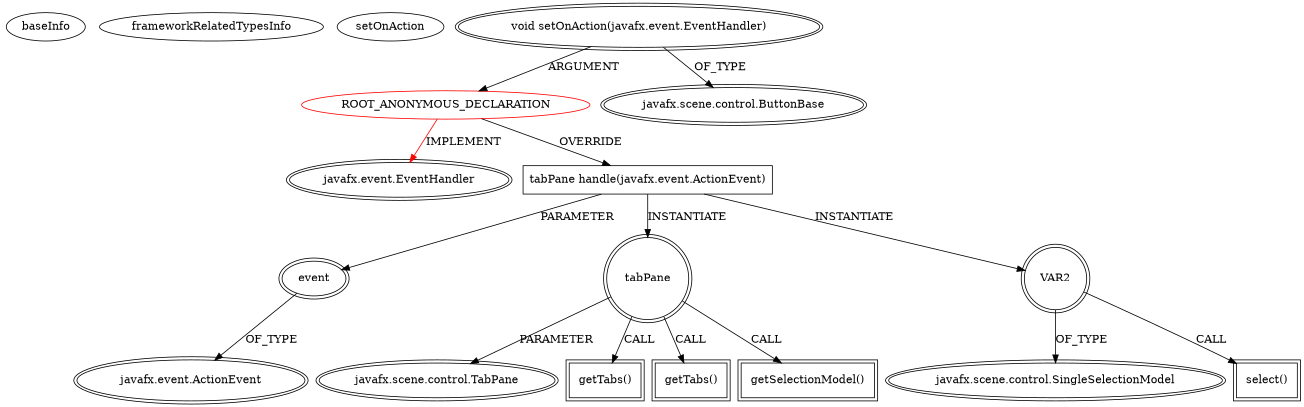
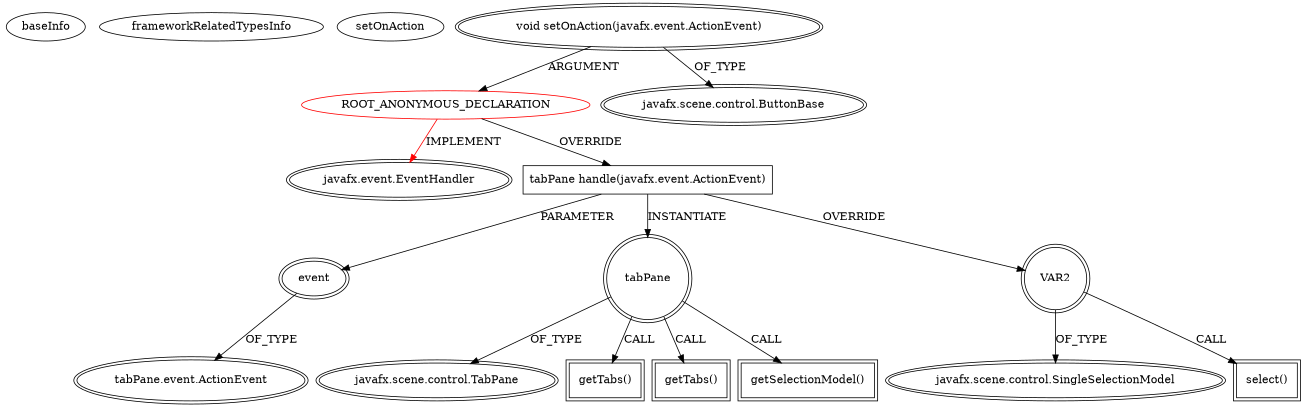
node "void setOnAction(javafx.event.EventHandler)": label "void setOnAction(javafx.event.EventHandler)" -> "void setOnAction(javafx.event.ActionEvent)"
edge "tabPane handle(javafx.event.ActionEvent)" -> "VAR2": label "INSTANTIATE" -> "OVERRIDE"
edge "tabPane" -> "javafx.scene.control.TabPane": label "PARAMETER" -> "OF_TYPE"
node "javafx.event.ActionEvent": label "javafx.event.ActionEvent" -> "tabPane.event.ActionEvent"
